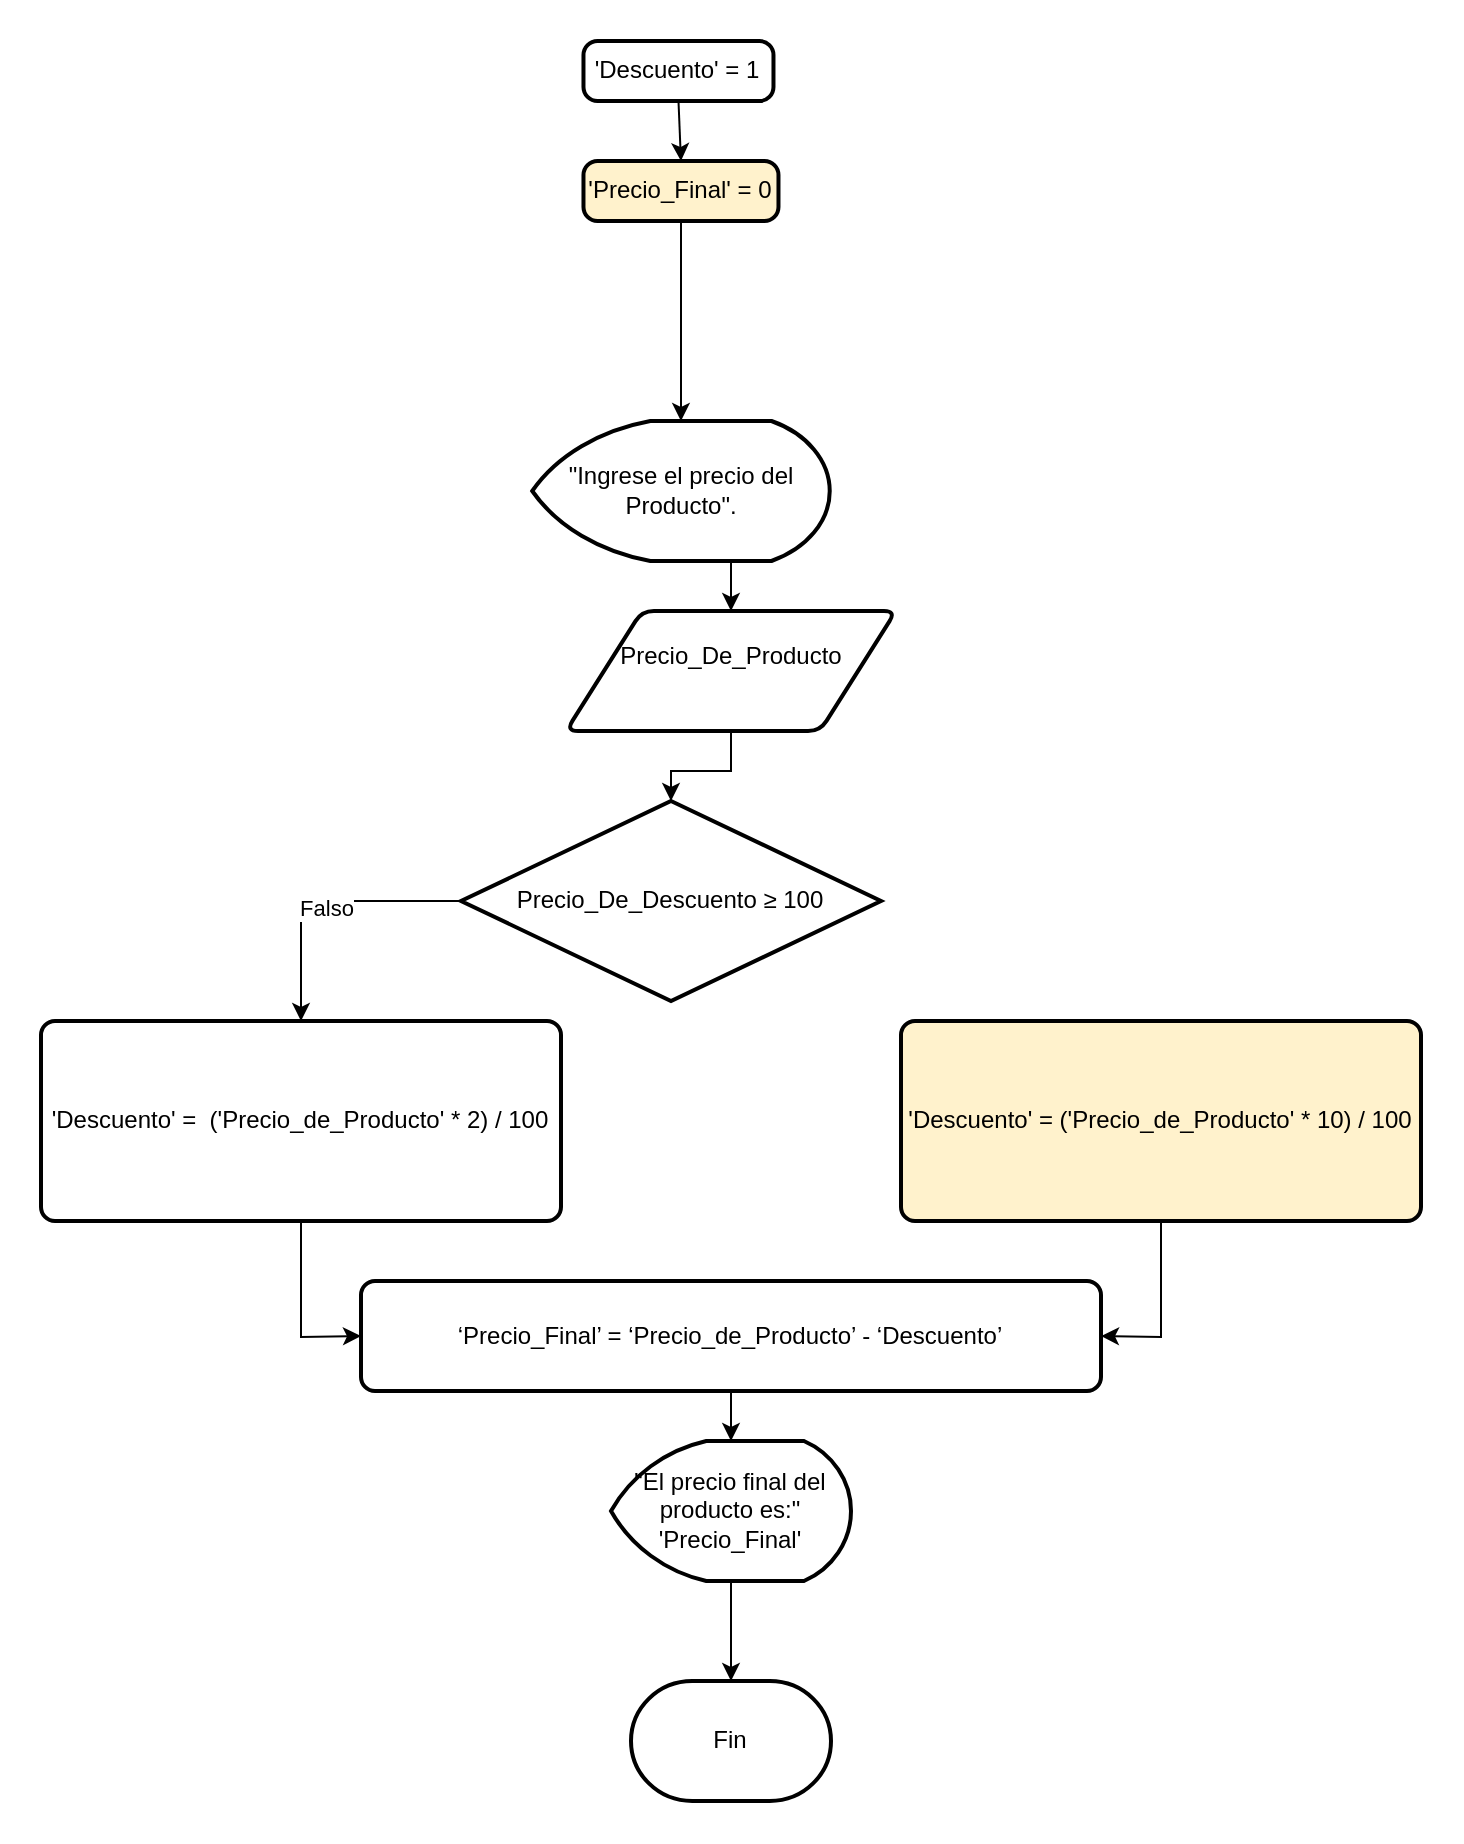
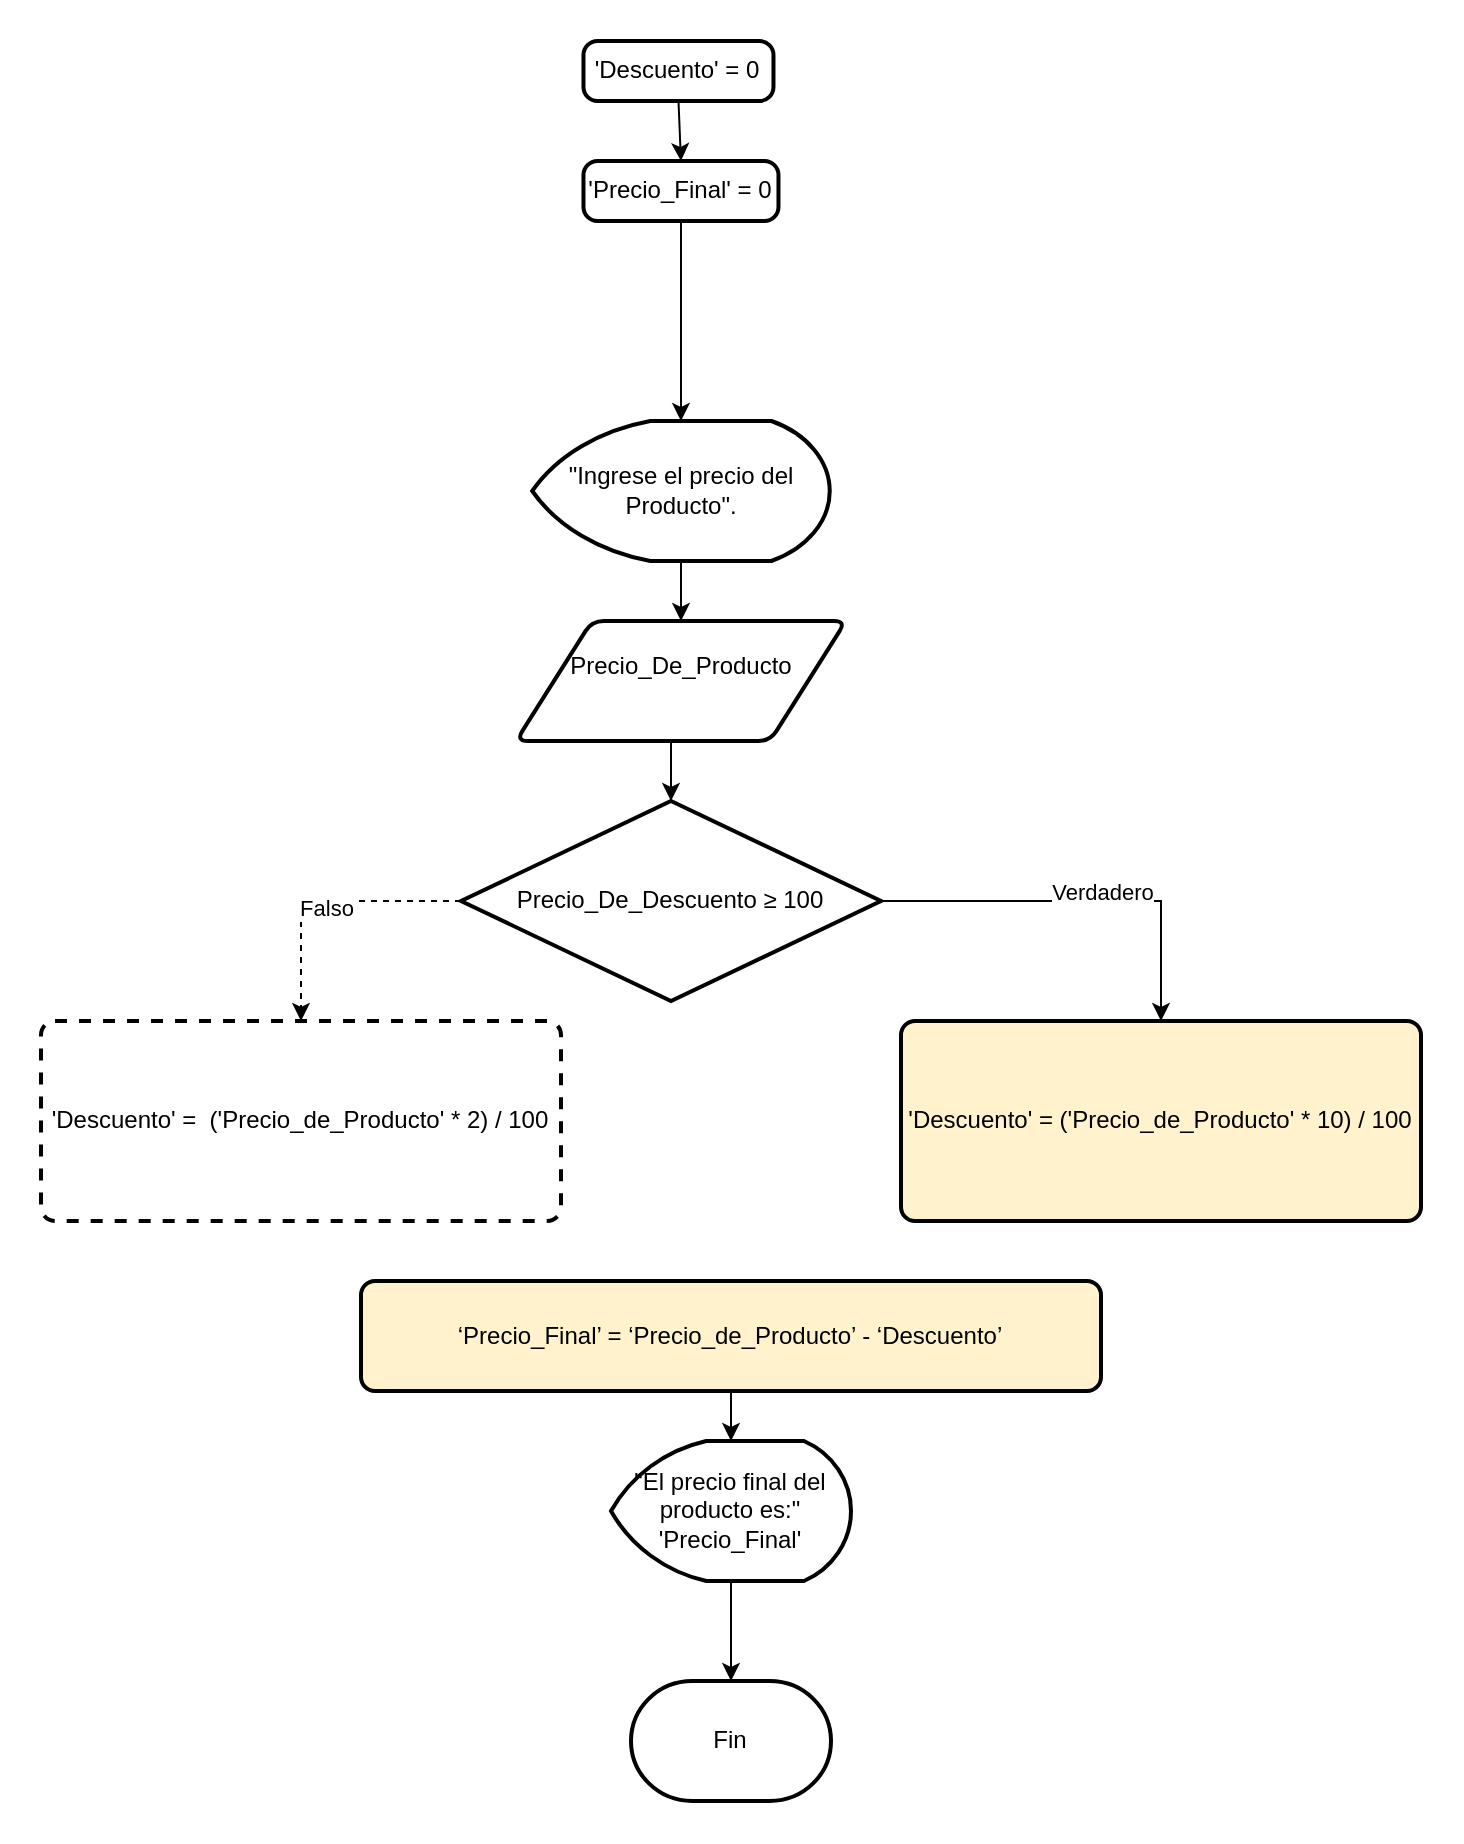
node "'Descuento' = 1": label "'Descuento' = 1" -> "'Descuento' = 0"
node "'Precio_Final' = 0": fillcolor #fff2cc -> #ffffff
node "Precio_De_Producto": moved (731, 671) -> (681, 681)
edge "Precio_De_Descuento ≥ 100" -> "'Descuento' = ('Precio_de_Producto' * 2) / 100": style solid -> dashed
edge "Precio_De_Descuento ≥ 100" -> "'Descuento' = ('Precio_de_Producto' * 10) / 100": added, label "Verdadero"
node "'Descuento' = ('Precio_de_Producto' * 2) / 100": style solid -> dashed
edge "'Descuento' = ('Precio_de_Producto' * 2) / 100" -> "‘Precio_Final’ = ‘Precio_de_Producto’ - ‘Descuento’": removed
edge "'Descuento' = ('Precio_de_Producto' * 10) / 100" -> "‘Precio_Final’ = ‘Precio_de_Producto’ - ‘Descuento’": removed
node "‘Precio_Final’ = ‘Precio_de_Producto’ - ‘Descuento’": fillcolor #ffffff -> #fff2cc
